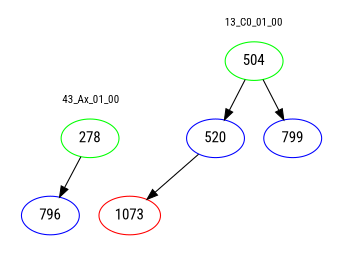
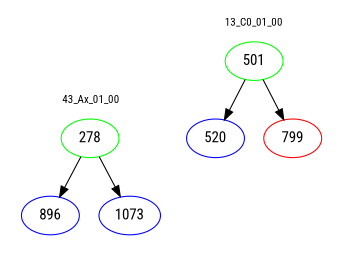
node "504": label "504" -> "501"
node "799": color blue -> red
edge "520" -> "1073": now "278" -> "1073"
node "796": label "796" -> "896"
node "1073": color red -> blue
